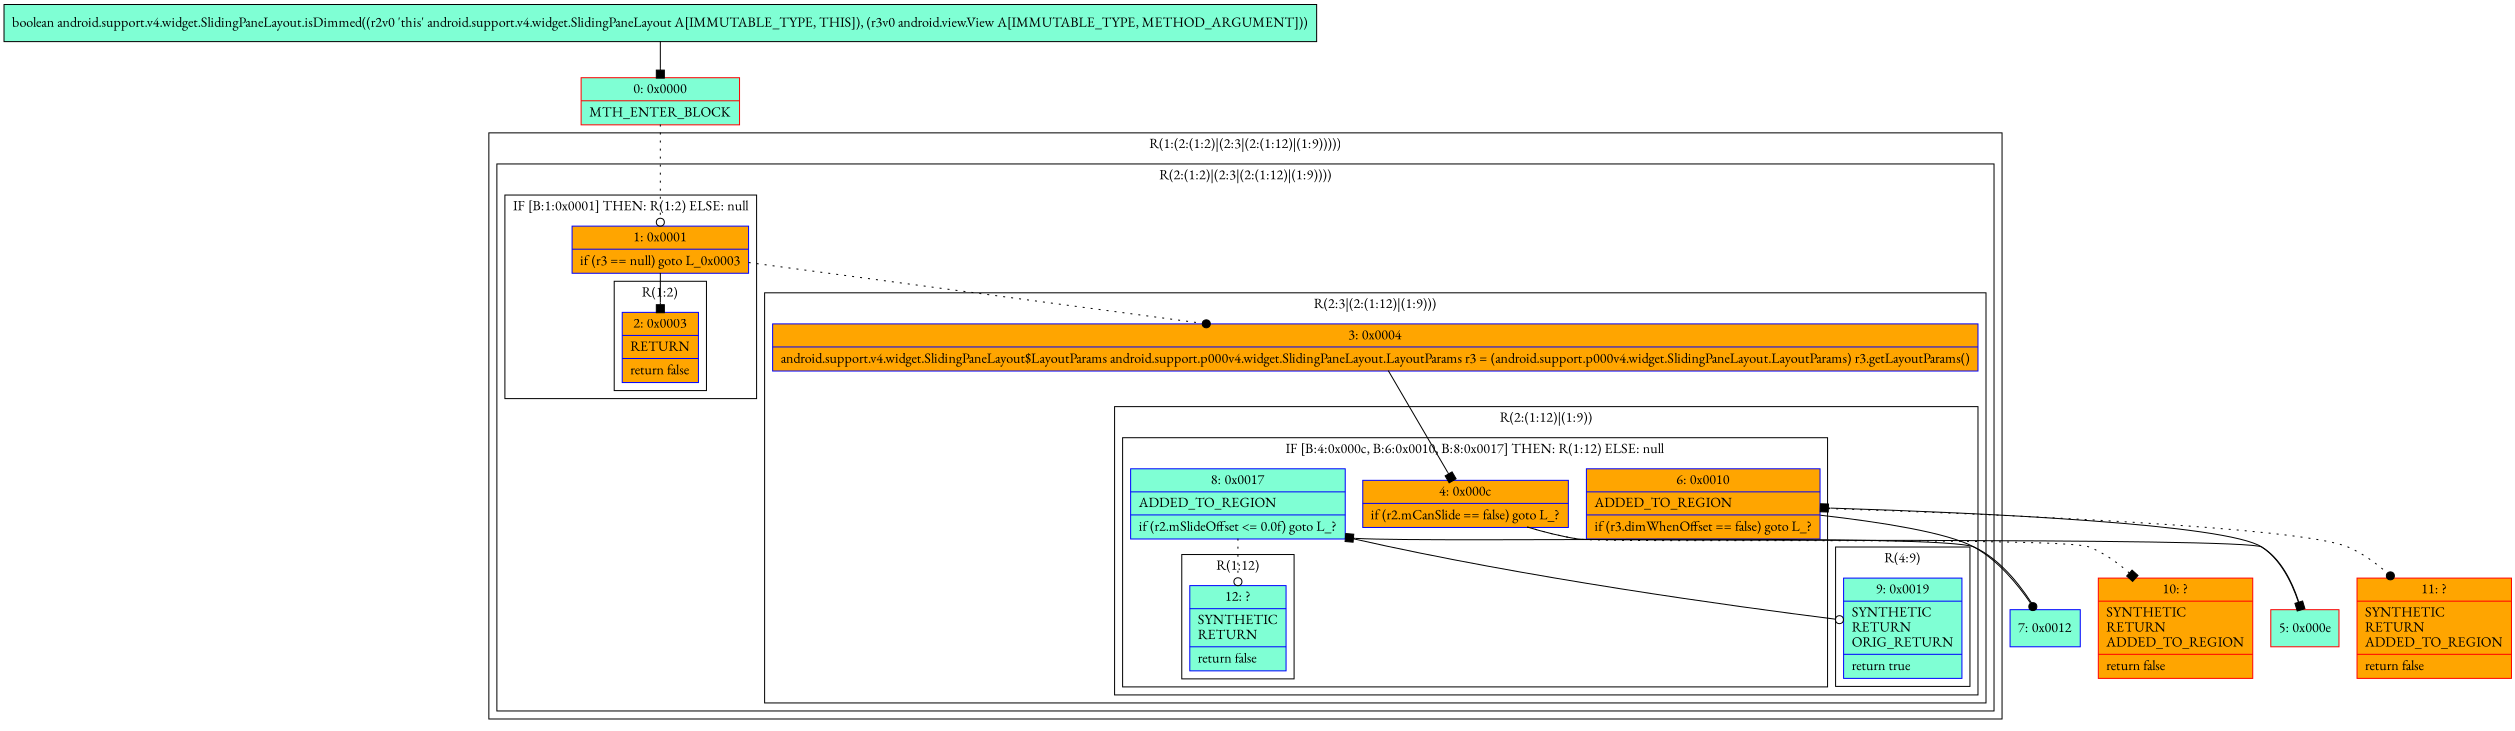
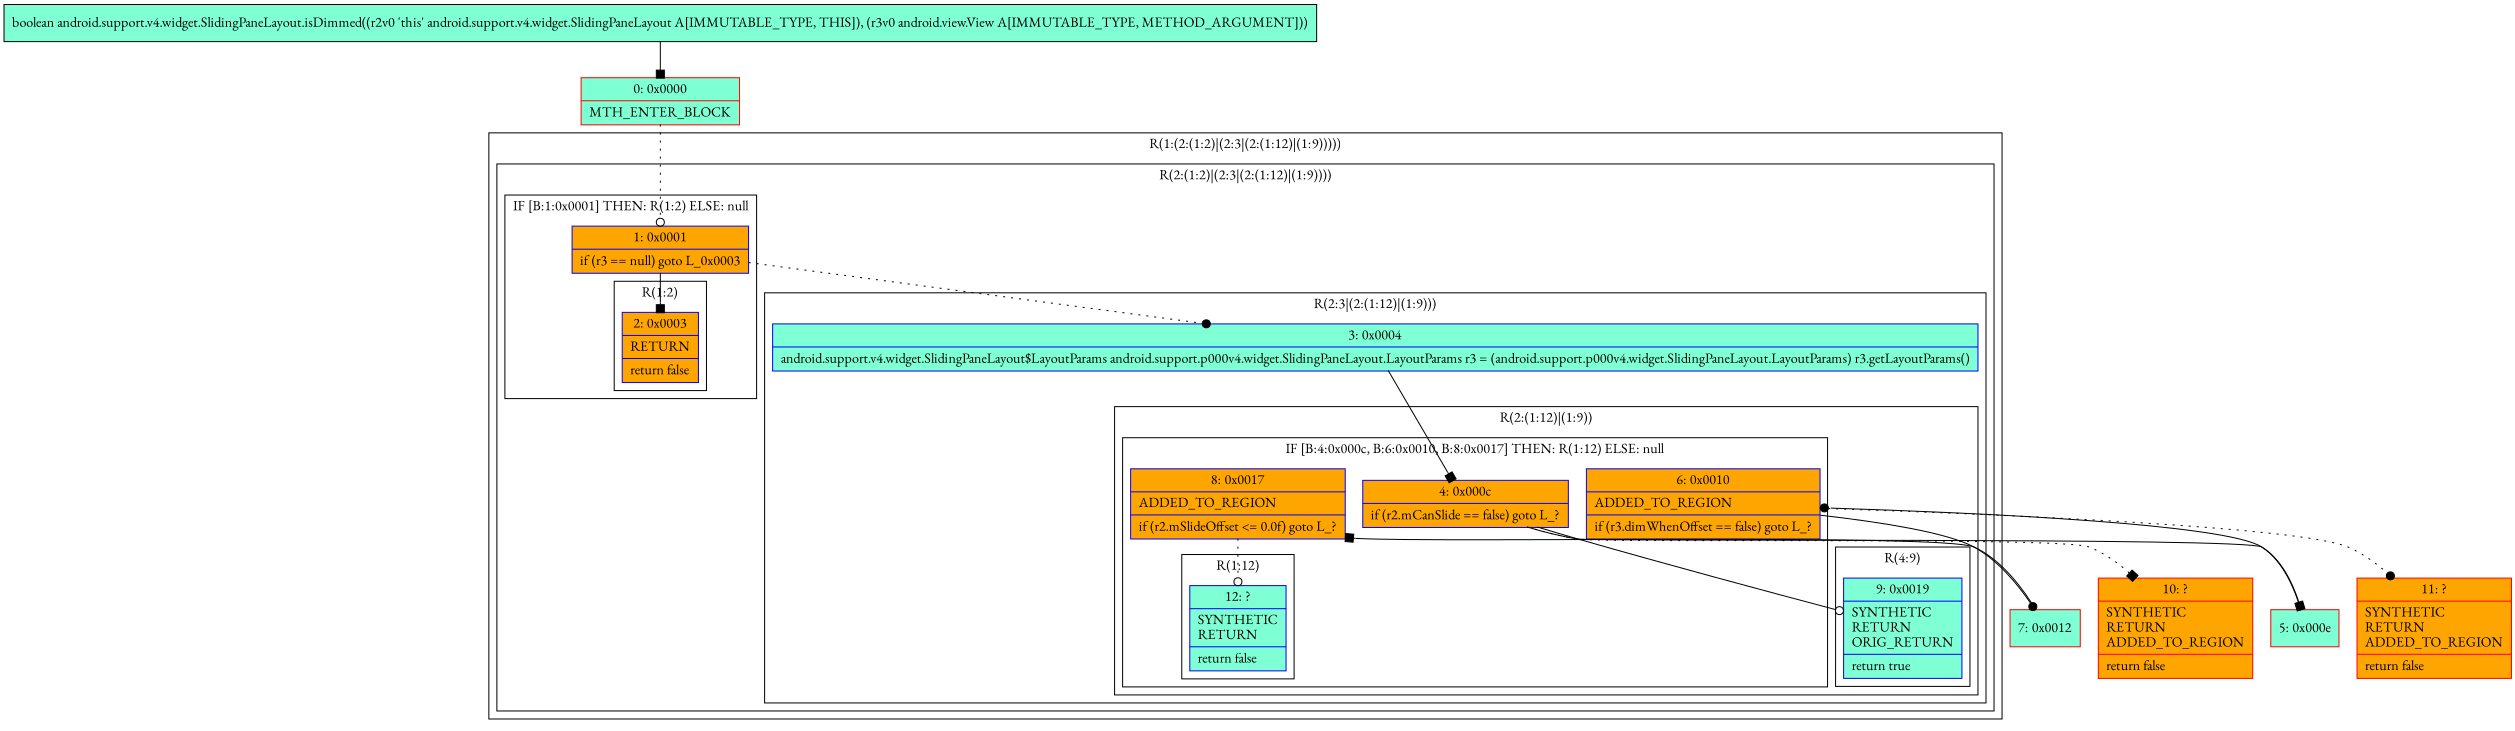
node "3: 0x0004": fillcolor orange -> aquamarine
node "8: 0x0017": fillcolor aquamarine -> orange
edge "5: 0x000e" -> "6: 0x0010": arrowhead box -> dot
edge "8: 0x0017" -> "9: 0x0019": now "4: 0x000c" -> "9: 0x0019"
node "7: 0x0012": color blue -> red
